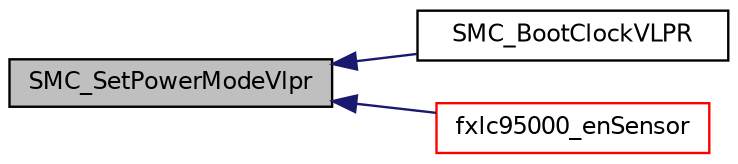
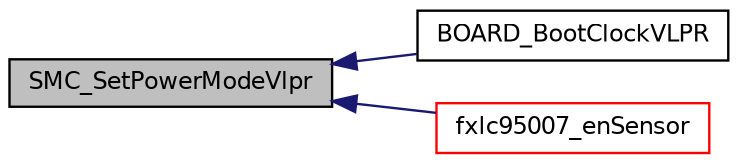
node "SMC_BootClockVLPR": label "SMC_BootClockVLPR" -> "BOARD_BootClockVLPR"
node "fxlc95000_enSensor": label "fxlc95000_enSensor" -> "fxlc95007_enSensor"
